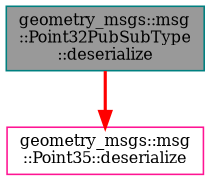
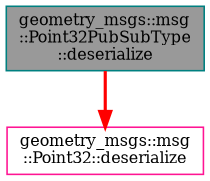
node "geometry_msgs::msg ::Point35::deserialize": label "geometry_msgs::msg ::Point35::deserialize" -> "geometry_msgs::msg ::Point32::deserialize"
